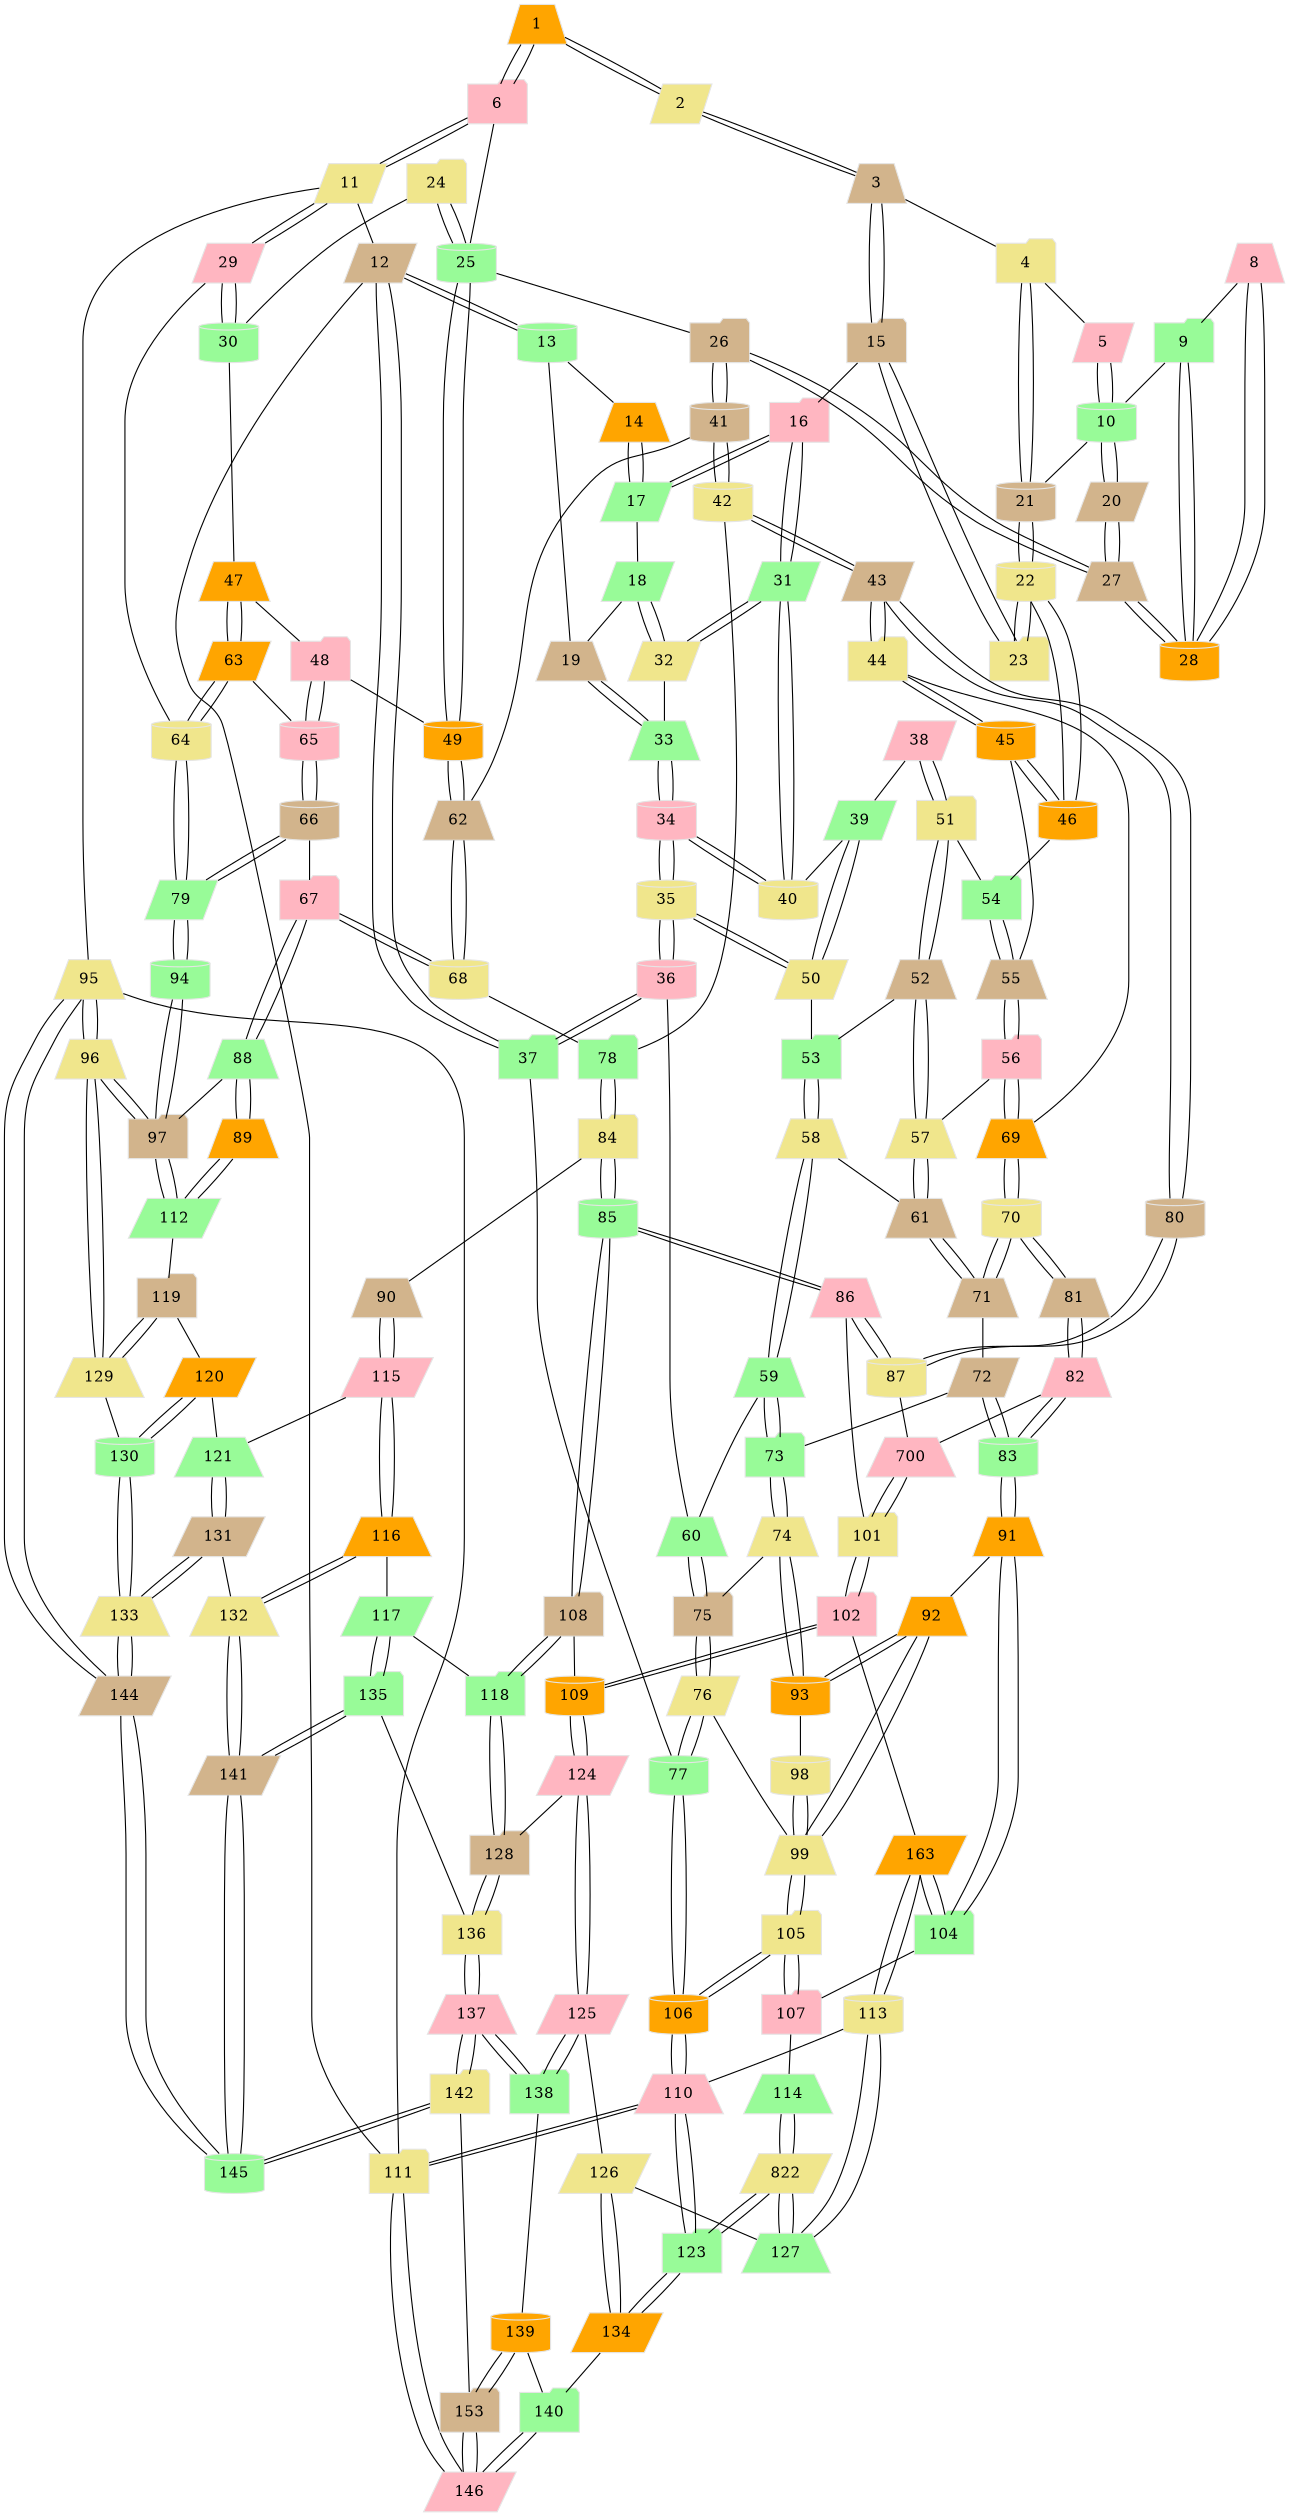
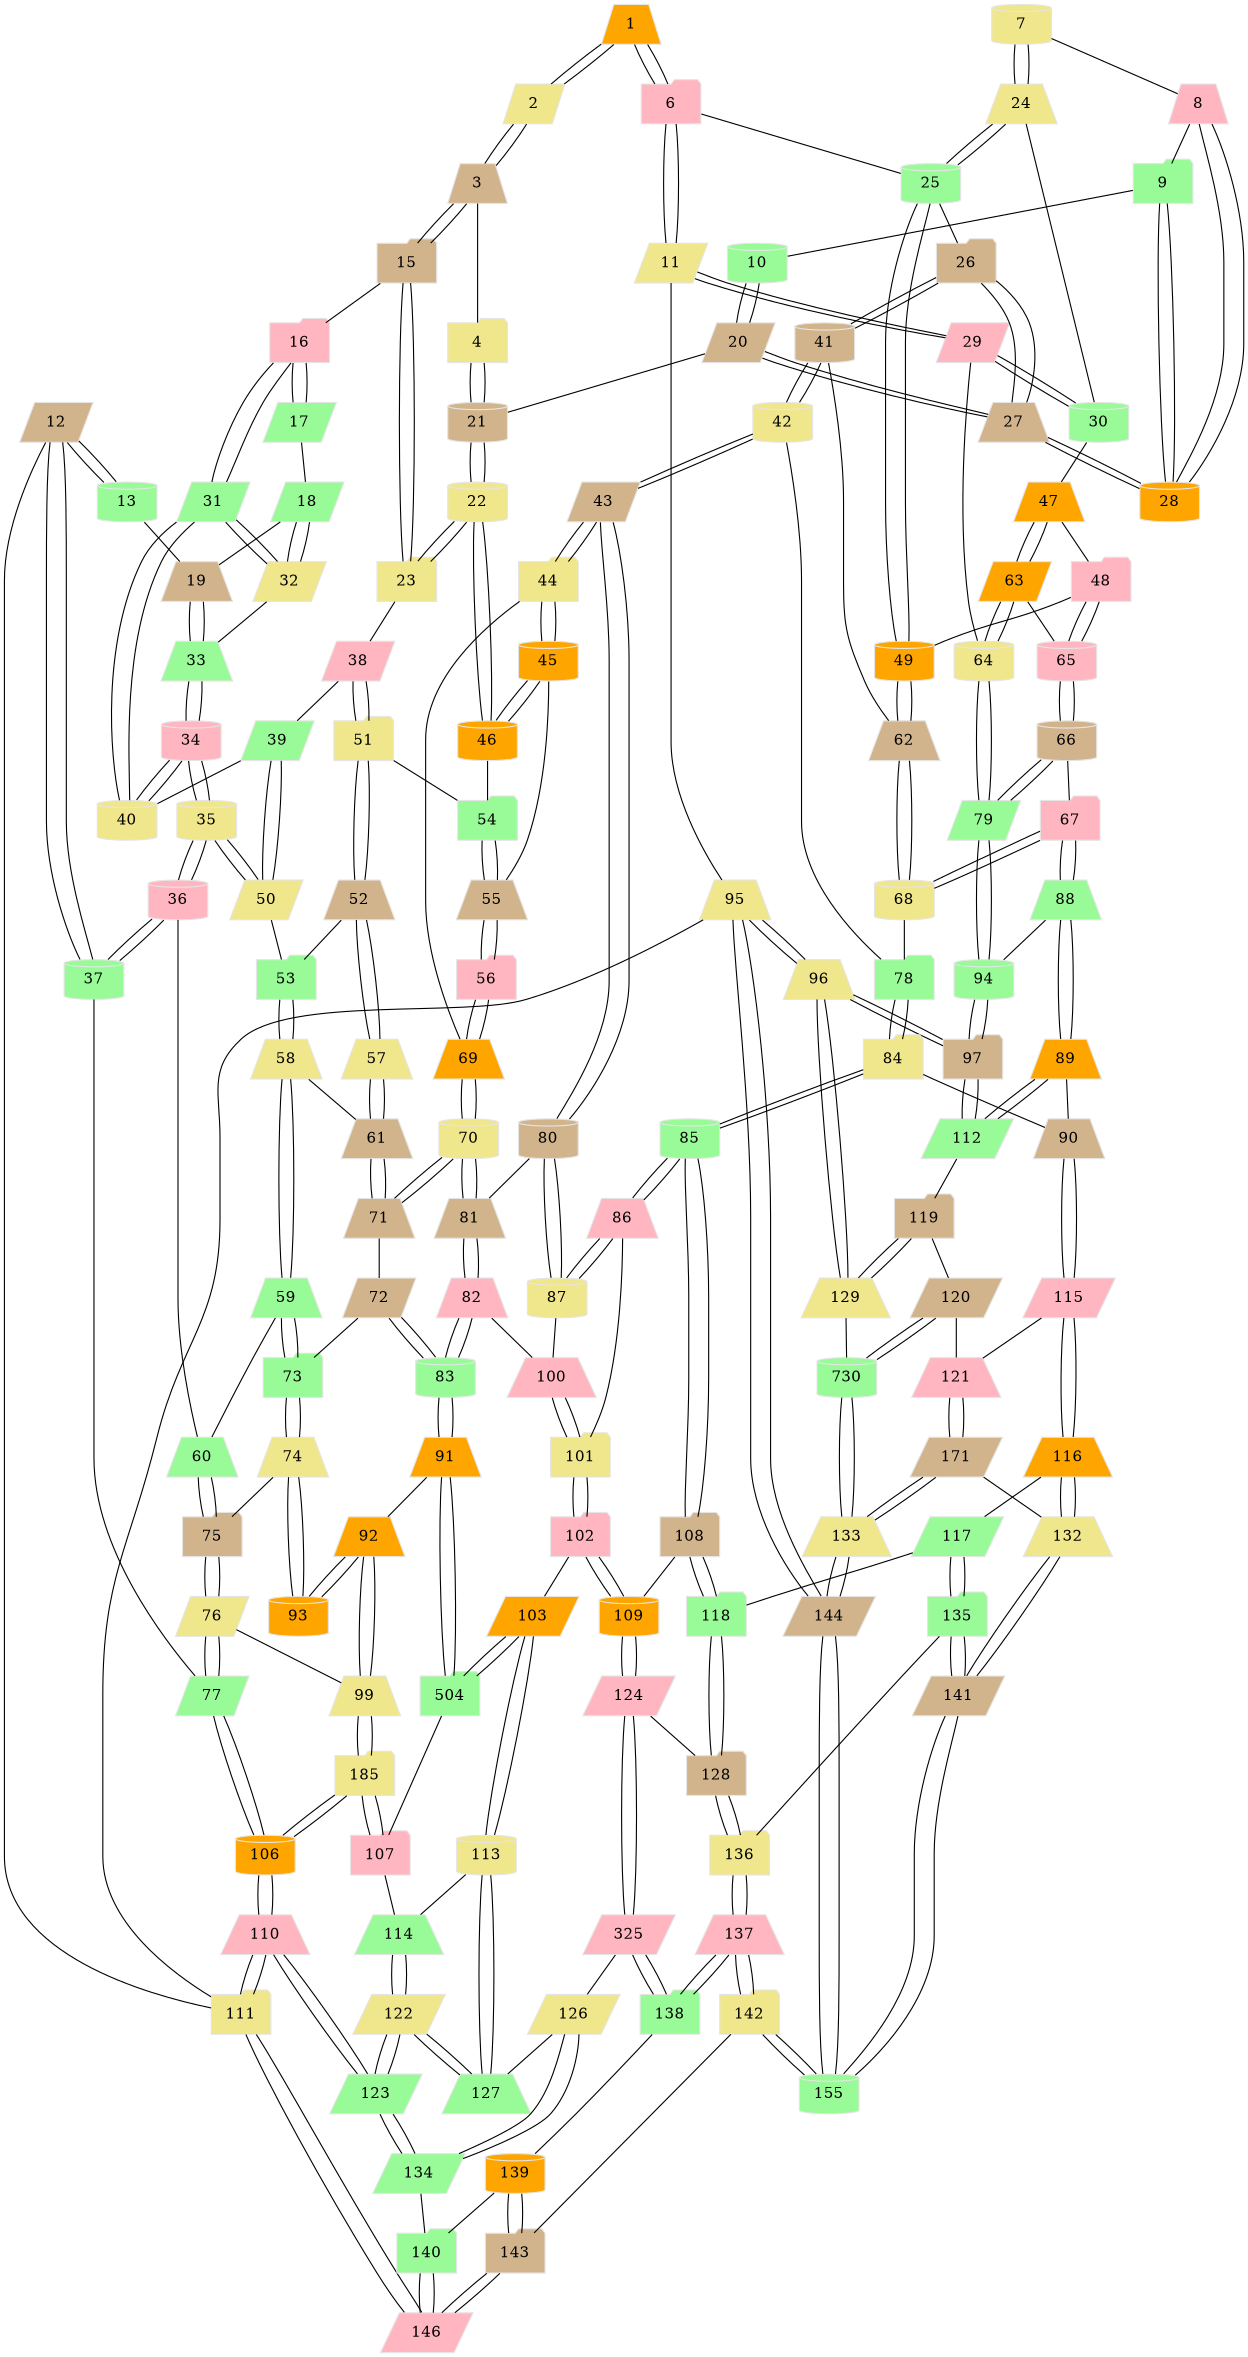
node "7": added
node "24": shape folder -> trapezium
edge "11" -- "12": removed
node "5": removed
node "14": removed
edge "10" -- "21": now "20" -- "21"
edge "23" -- "38": added
node "37": shape folder -> cylinder
edge "88" -- "97": now "88" -- "94"
edge "56" -- "57": removed
edge "89" -- "90": added
edge "80" -- "81": added
node "120": fillcolor orange -> tan
node "130": label "130" -> "730"
node "121": fillcolor palegreen -> lightpink
node "700": label "700" -> "100"
node "131": label "131" -> "171"
node "77": shape cylinder -> parallelogram
node "98": removed
node "163": label "163" -> "103"
node "105": label "105" -> "185"
node "104": label "104" -> "504"
node "125": label "125" -> "325"
edge "113" -- "110": now "113" -- "114"
node "145": label "145" -> "155"
node "822": label "822" -> "122"
node "123": shape folder -> parallelogram
node "134": fillcolor orange -> palegreen
node "153": label "153" -> "143"
